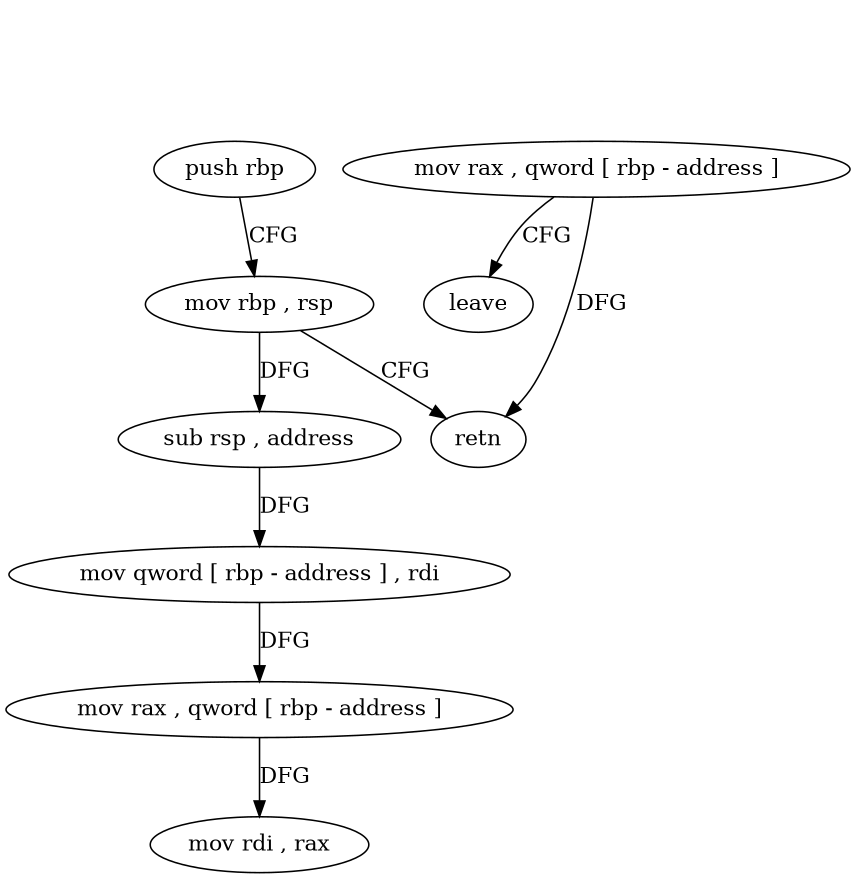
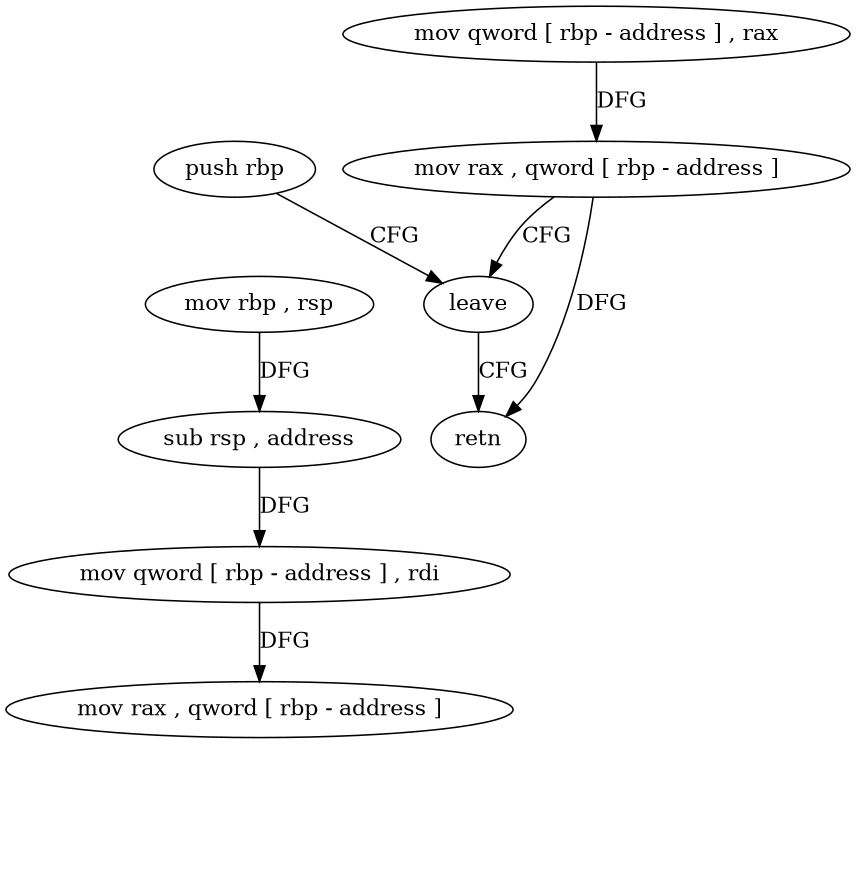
node "mov qword [ rbp - address ] , rax": added
edge "push rbp" -> "mov rbp , rsp": now "push rbp" -> "leave"
edge "mov rbp , rsp" -> "retn": now "leave" -> "retn"
node "mov rdi , rax": removed
